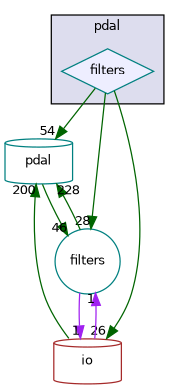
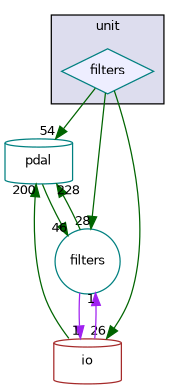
cluster "pdal": label "pdal" -> "unit"
